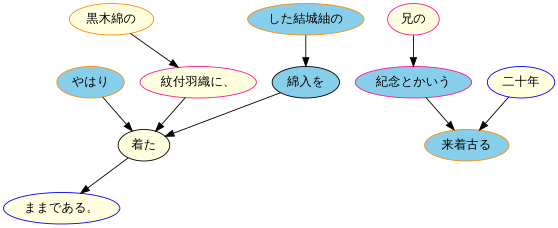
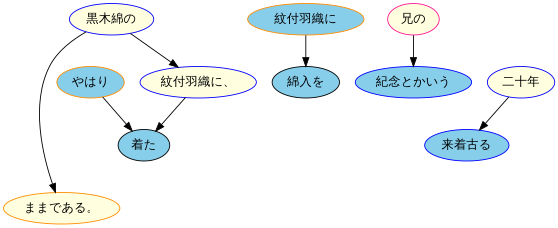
node "黒木綿の": color darkorange -> blue
node "した結城紬の": label "した結城紬の" -> "紋付羽織に"
node "紋付羽織に、": color deeppink -> blue
node "紀念とかいう": color deeppink -> blue
edge "紀念とかいう" -> "来着古る": removed
edge "綿入を" -> "着た": removed
node "着た": fillcolor lightyellow -> skyblue
node "来着古る": color darkorange -> blue
edge "着た" -> "ままである。": now "黒木綿の" -> "ままである。"
node "ままである。": color blue -> darkorange
